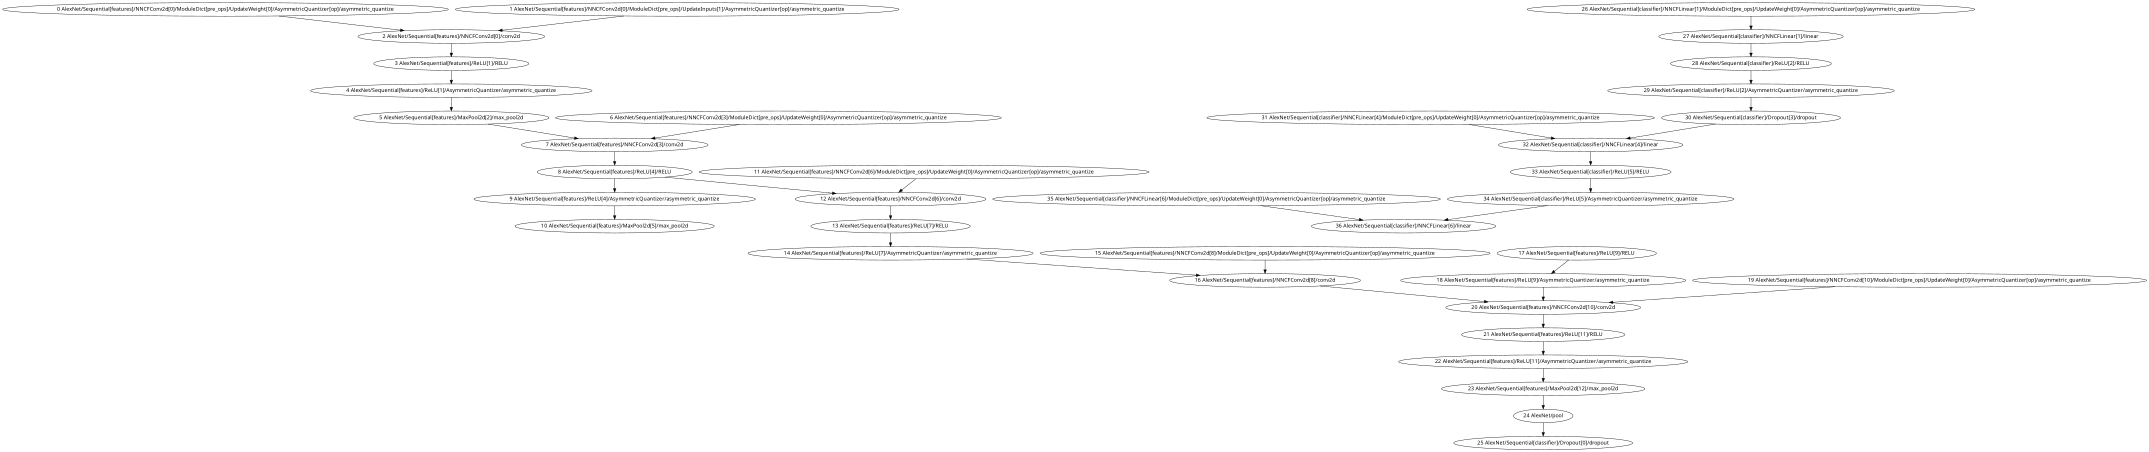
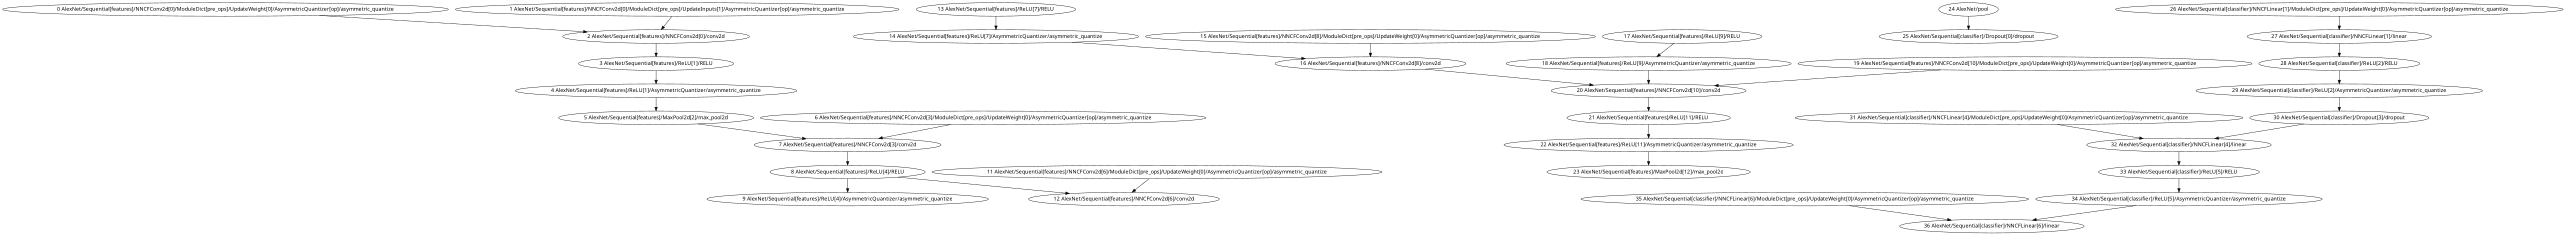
edge "12 AlexNet/Sequential[features]/NNCFConv2d[6]/conv2d" -> "13 AlexNet/Sequential[features]/ReLU[7]/RELU": removed
node "10 AlexNet/Sequential[features]/MaxPool2d[5]/max_pool2d": removed
edge "23 AlexNet/Sequential[features]/MaxPool2d[12]/max_pool2d" -> "24 AlexNet/pool": removed
